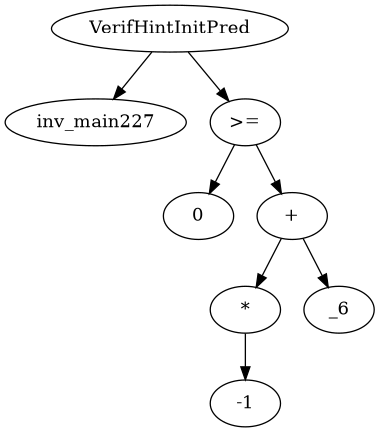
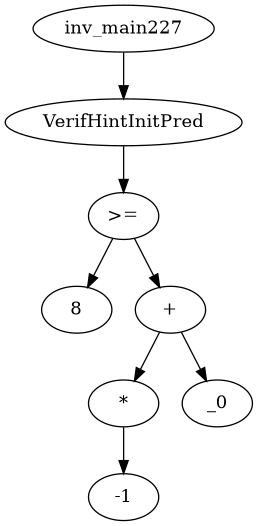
edge "VerifHintInitPred" -> "inv_main227": reversed
node "0": label "0" -> "8"
node "_6": label "_6" -> "_0"
